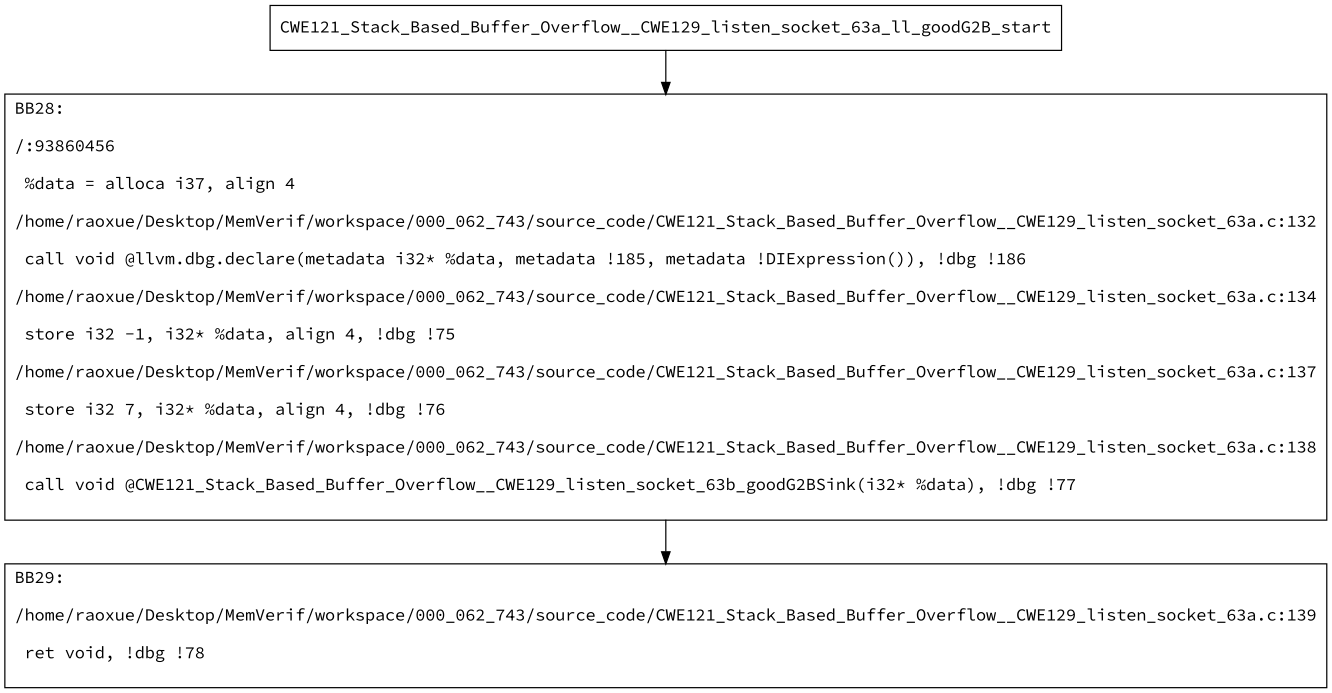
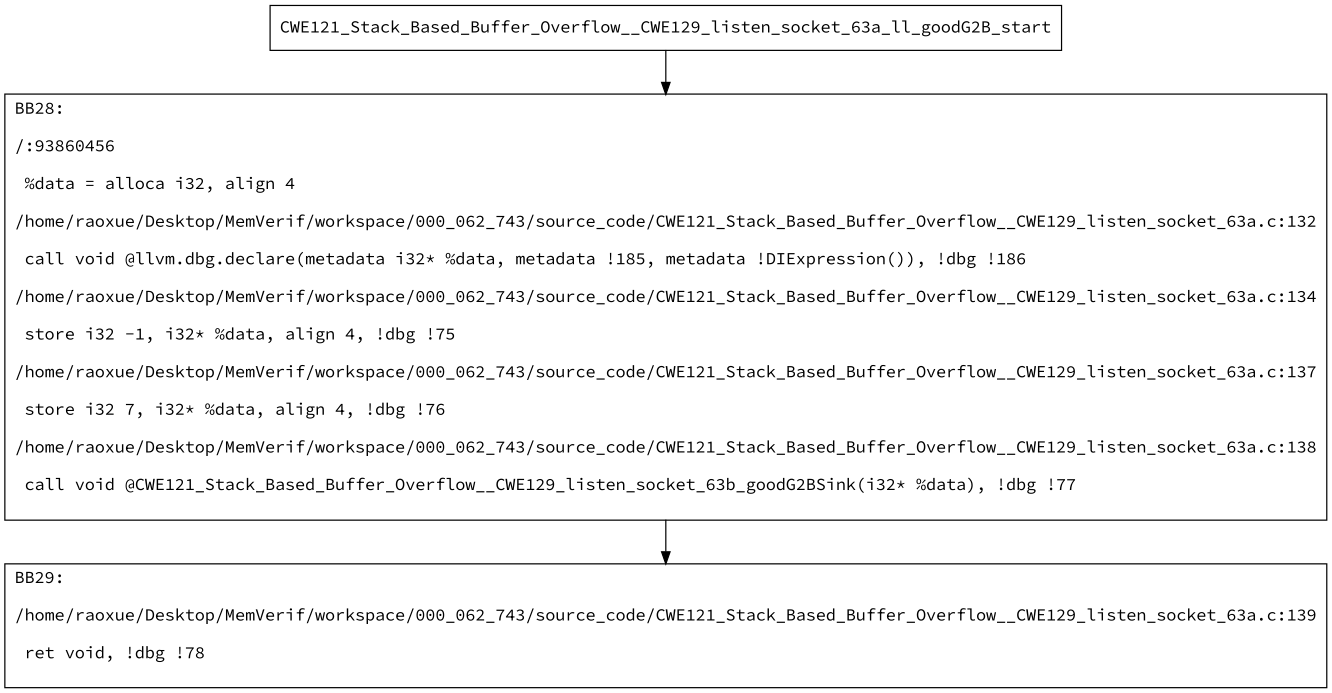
node "BB28:": text "%data = alloca i37, align 4" -> "%data = alloca i32, align 4"
